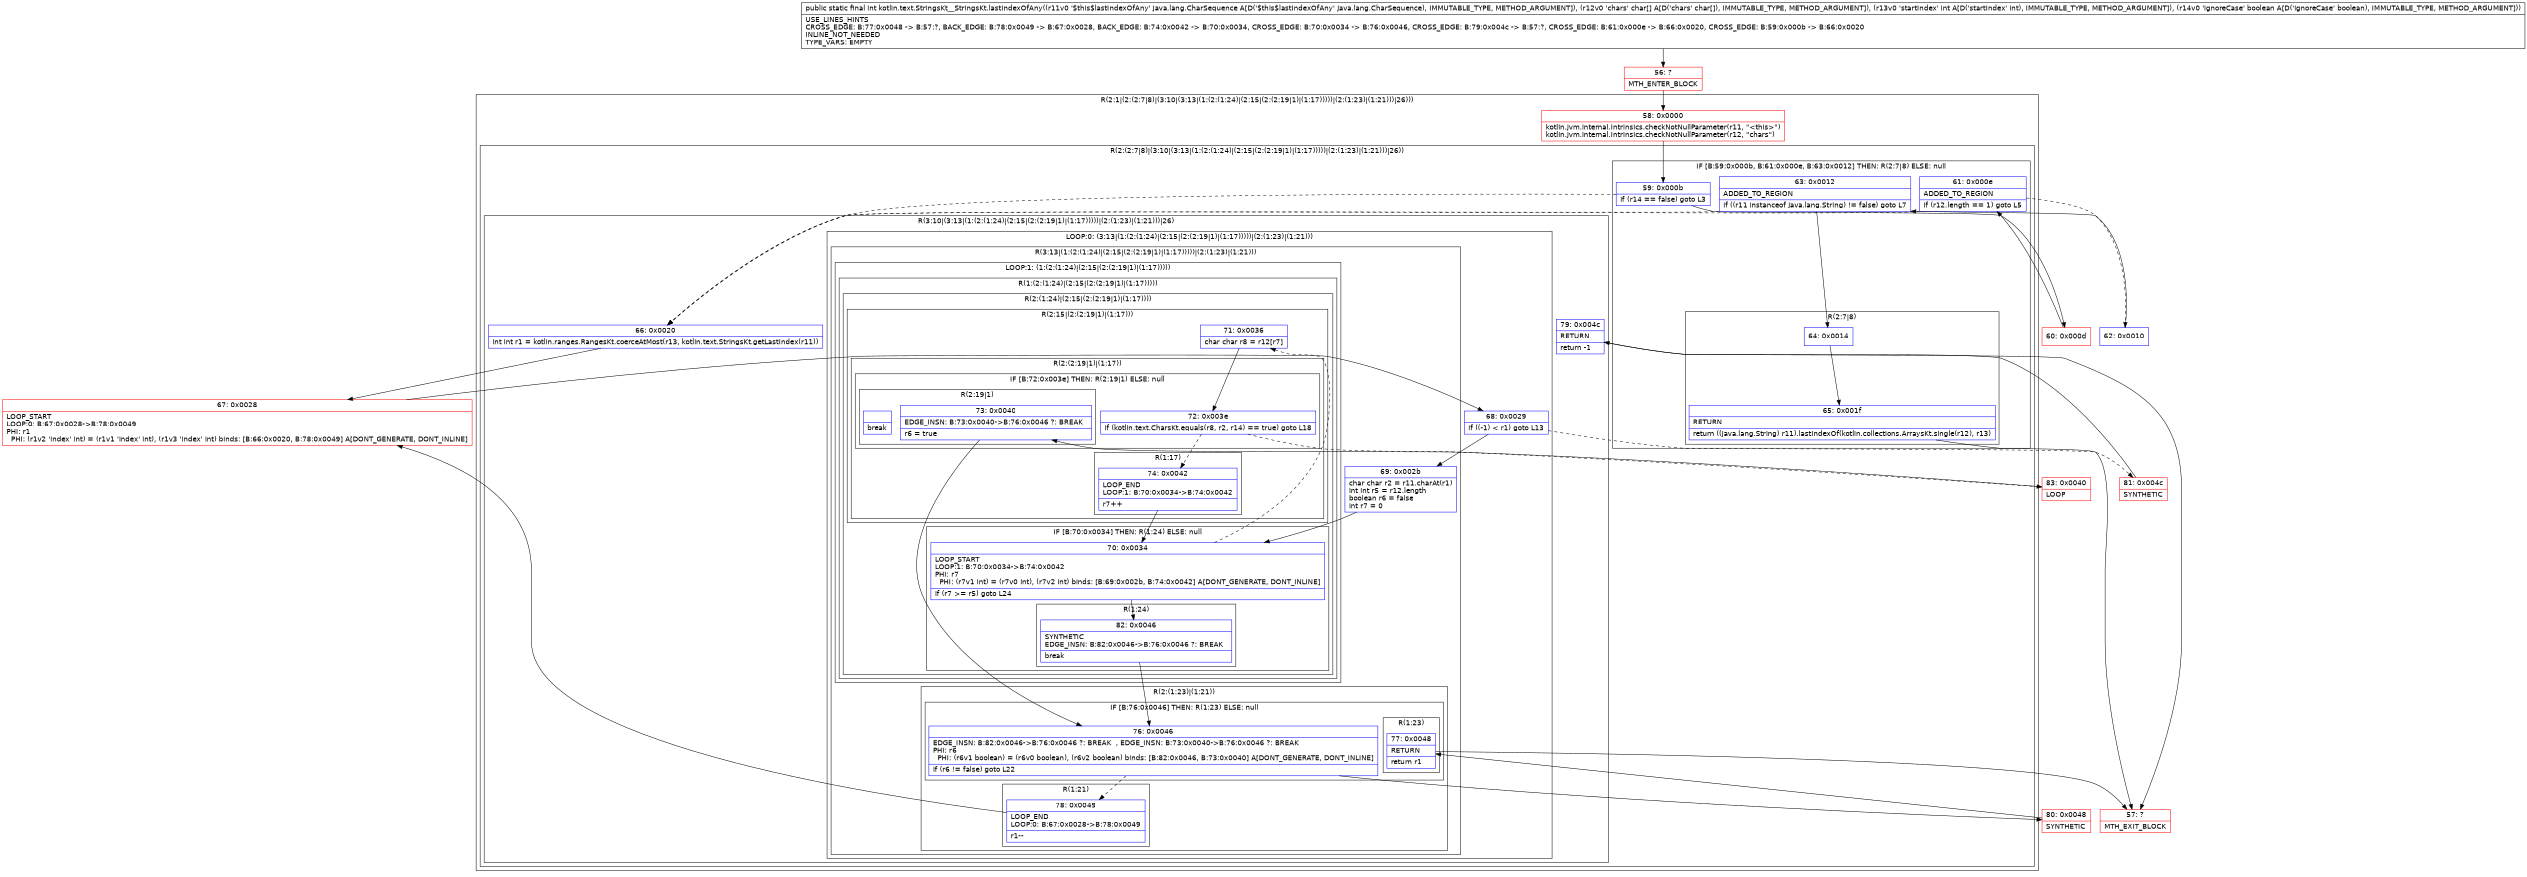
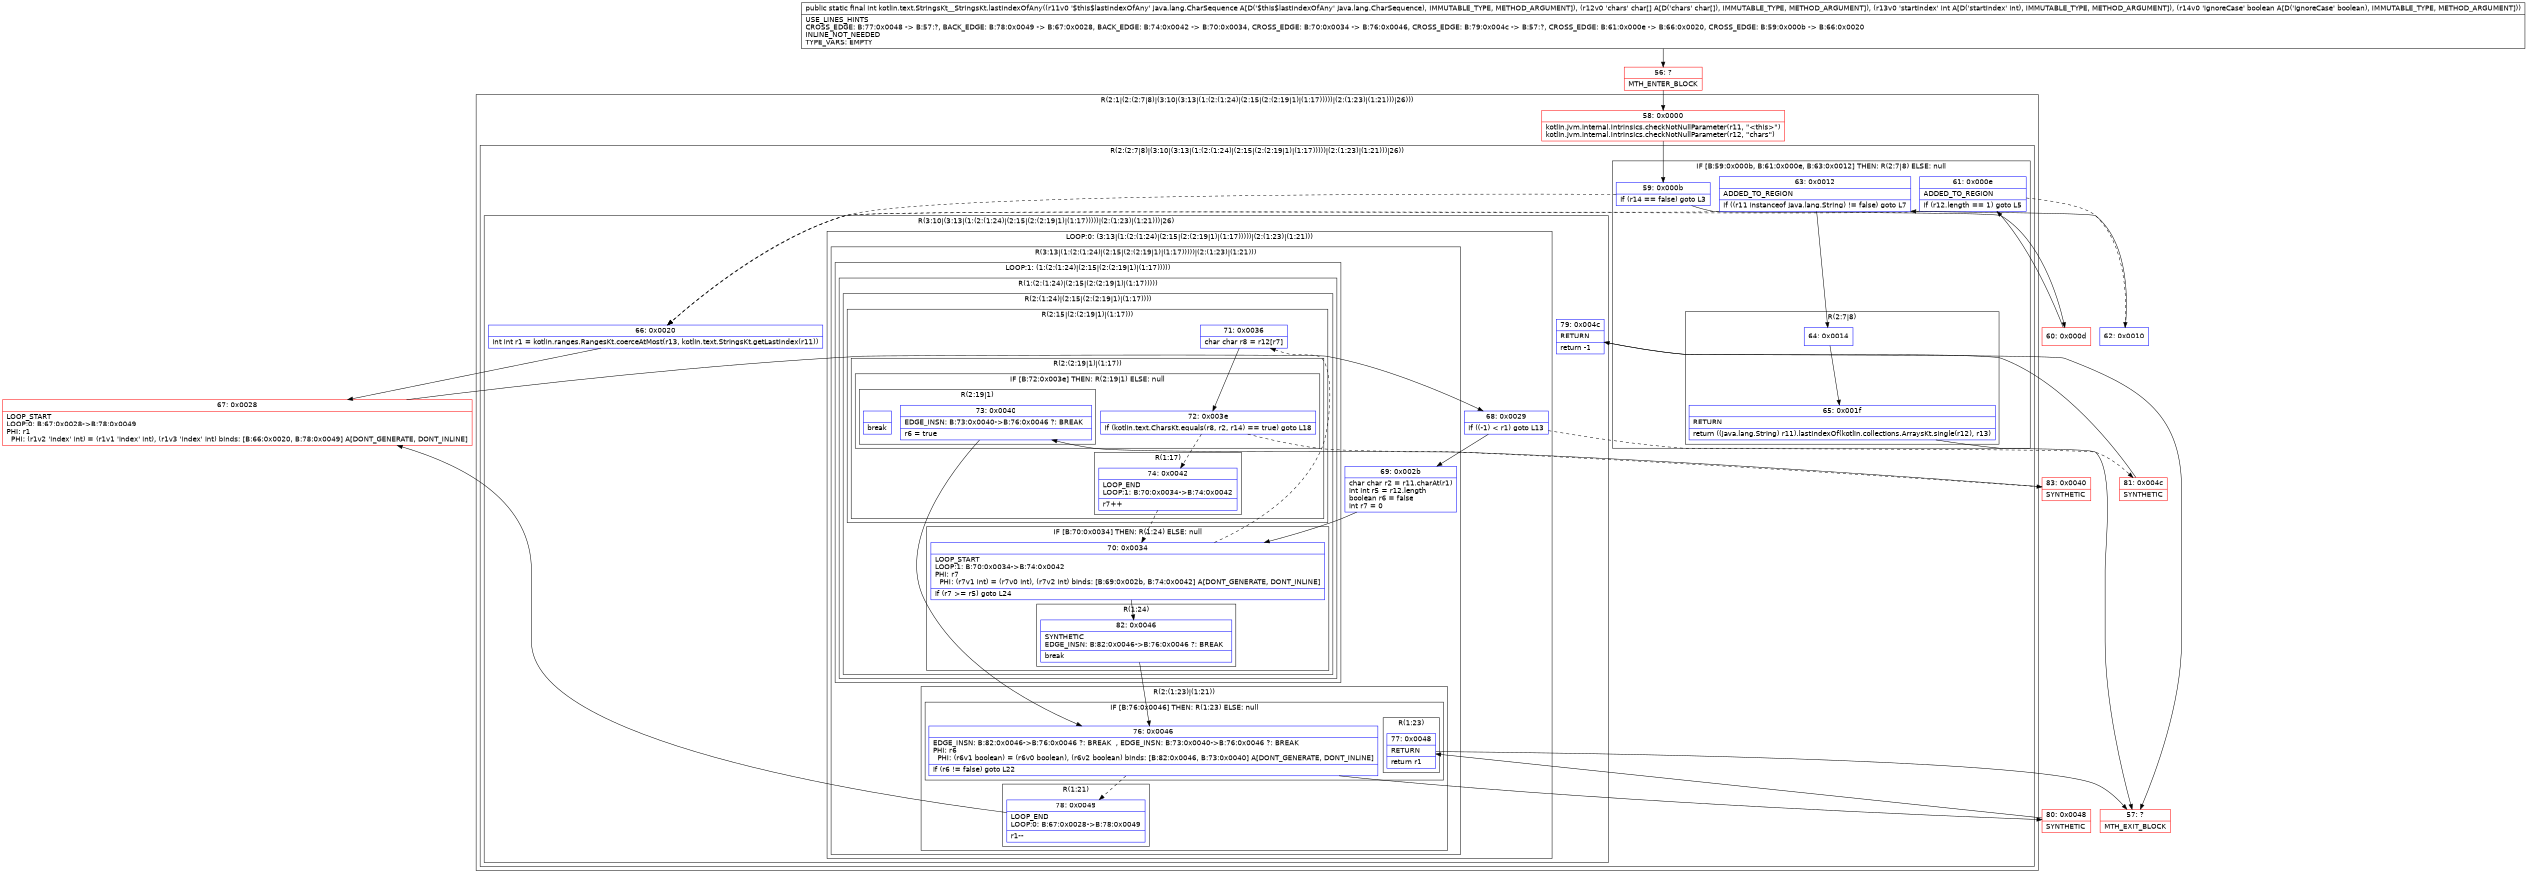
node "83: 0x0040": text "LOOP" -> "SYNTHETIC"
edge "74: 0x0042" -> "70: 0x0034": style solid -> dashed
